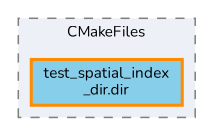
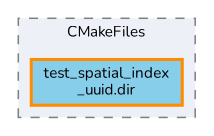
node "test_spatial_index _dir.dir": label "test_spatial_index _dir.dir" -> "test_spatial_index _uuid.dir"
